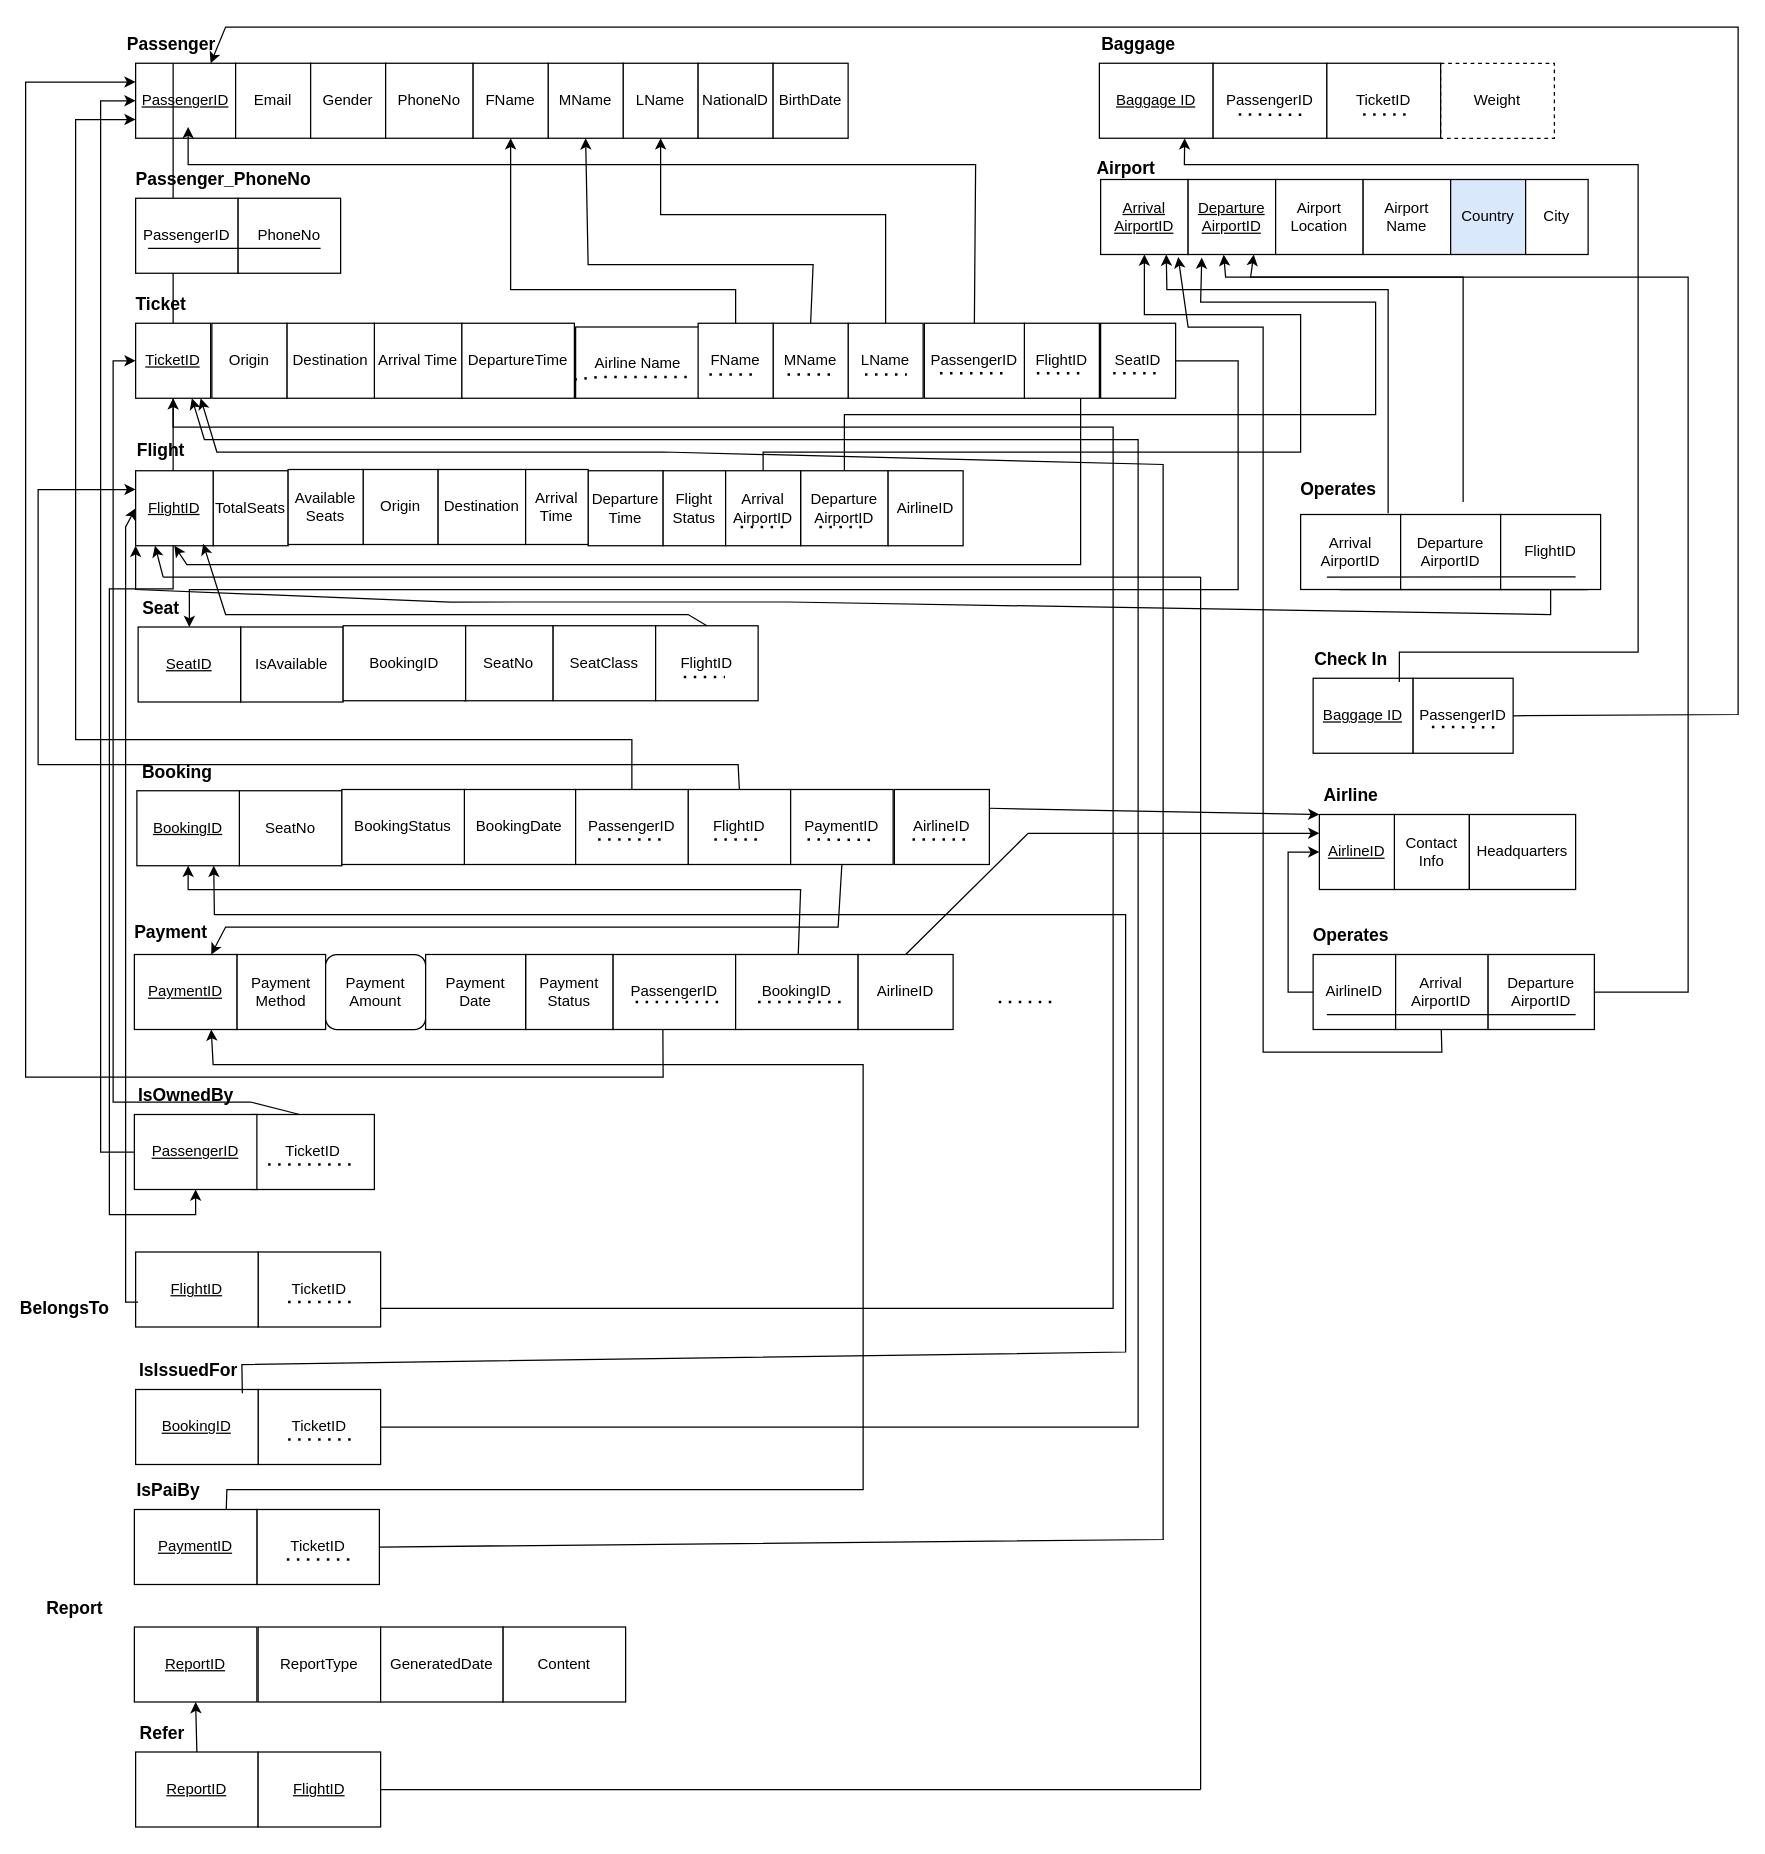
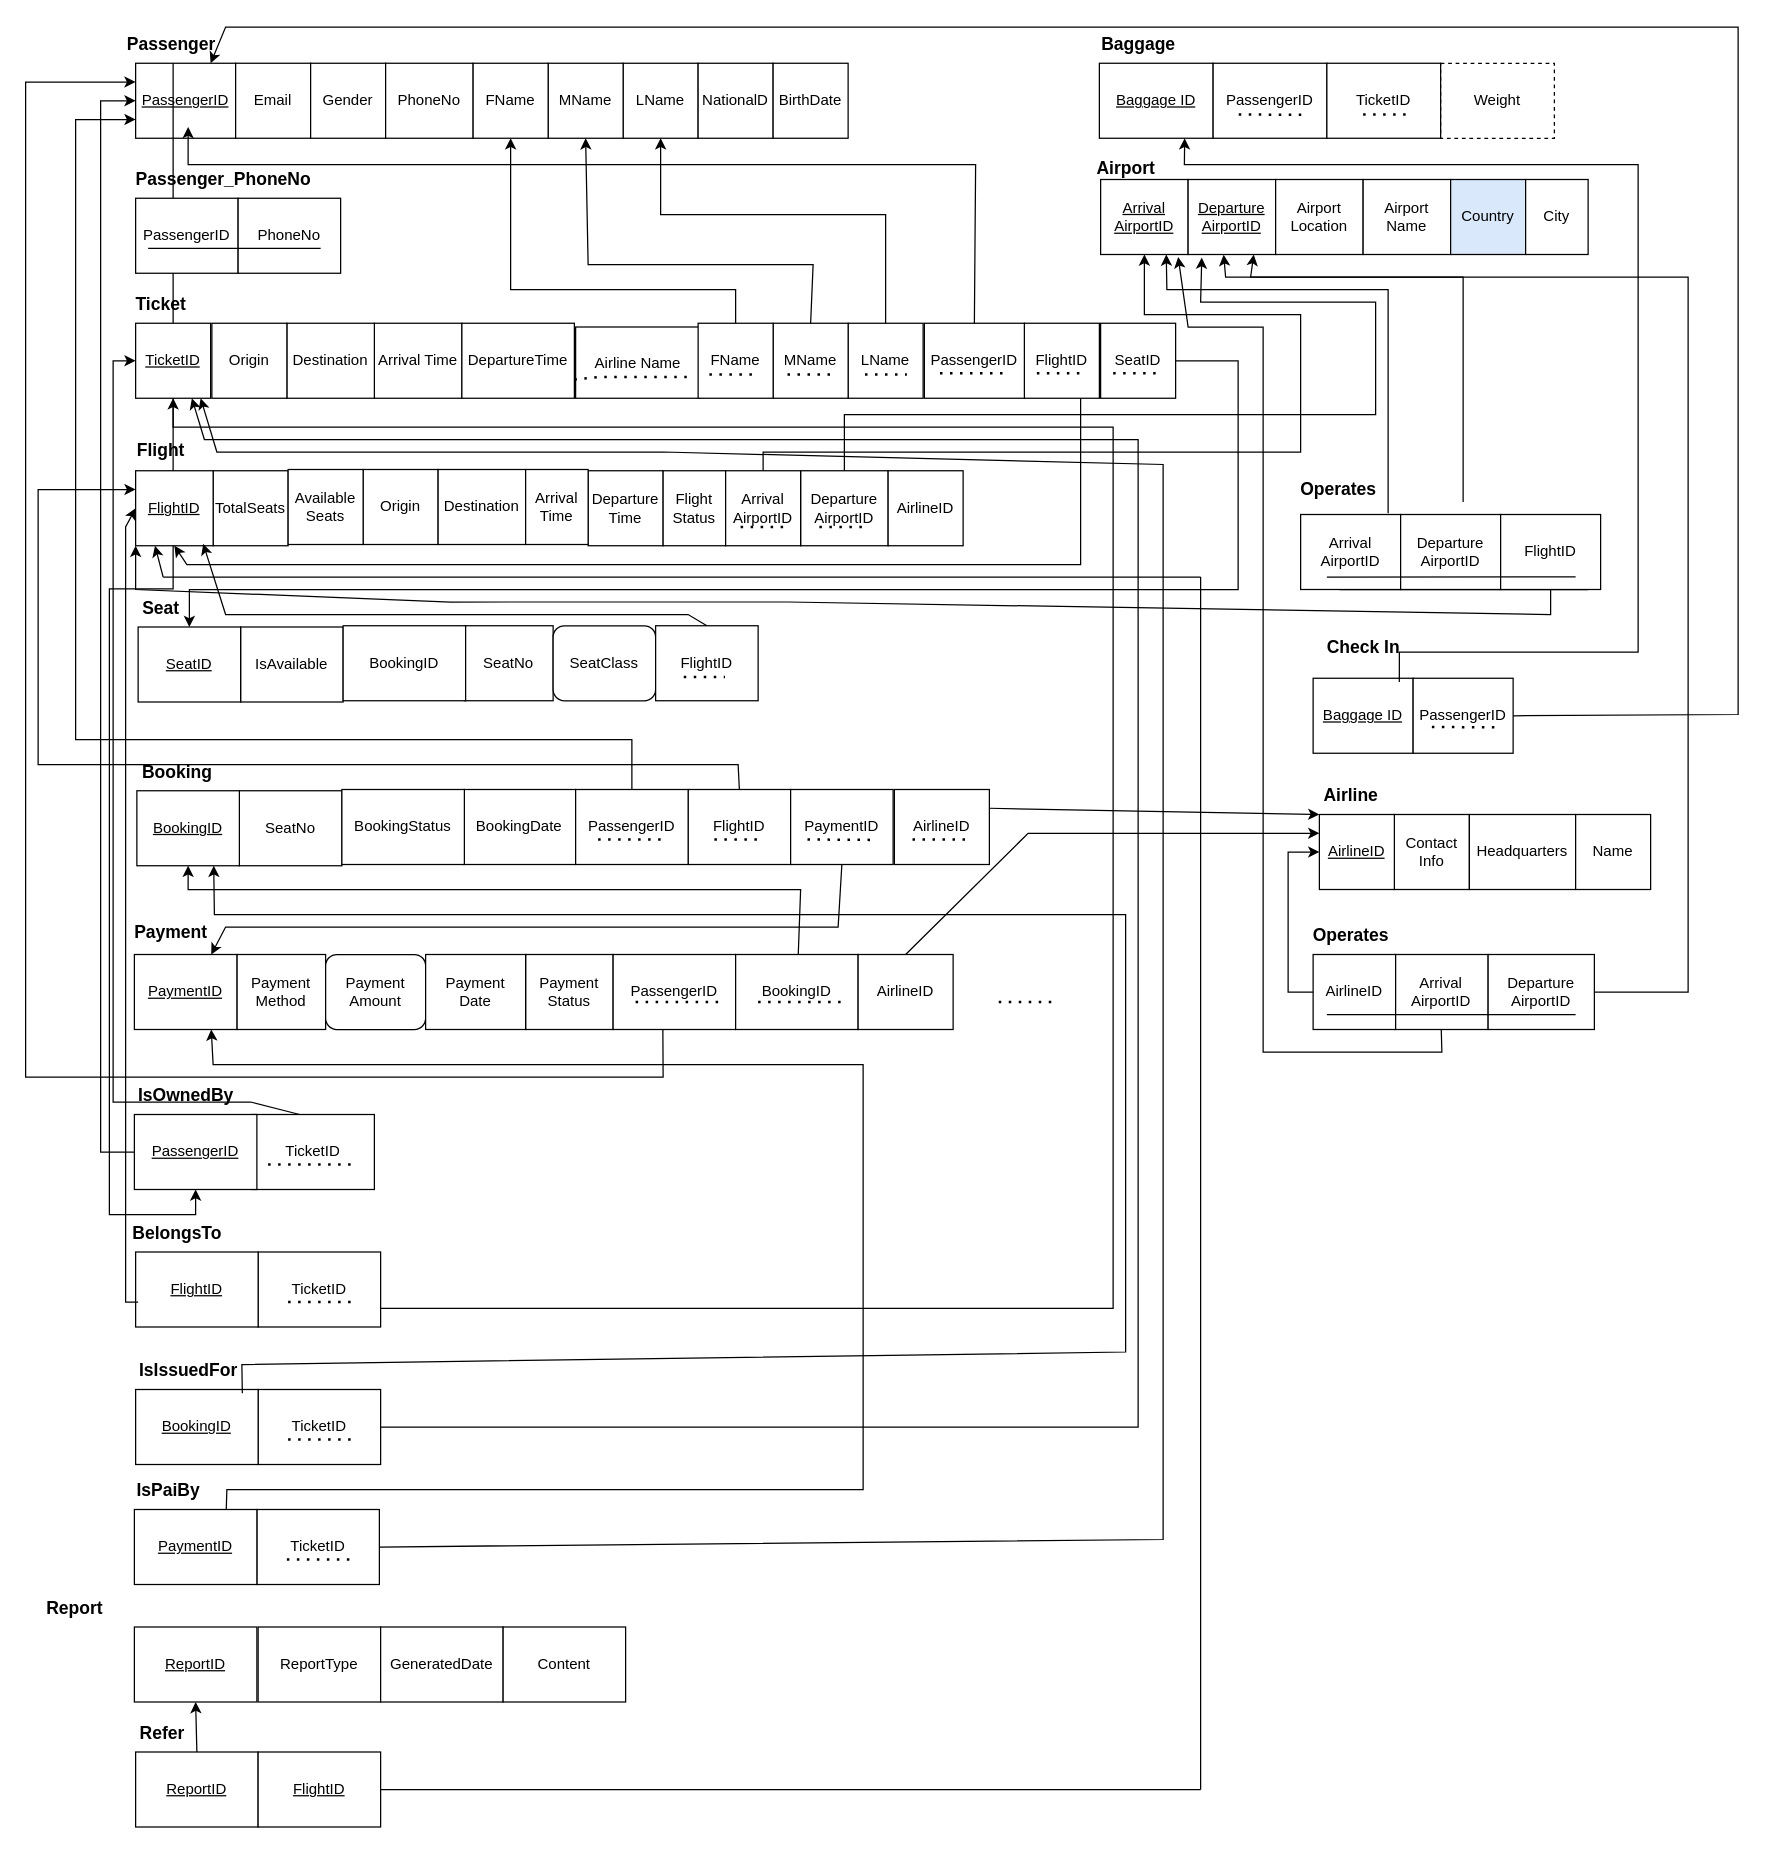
node "Check In": moved (1351, 659) -> (1363, 647)
node "SeatClass": shape rectangle -> rounded rectangle
node "Name": added
node "BelongsTo": moved (64, 1308) -> (177, 1233)
